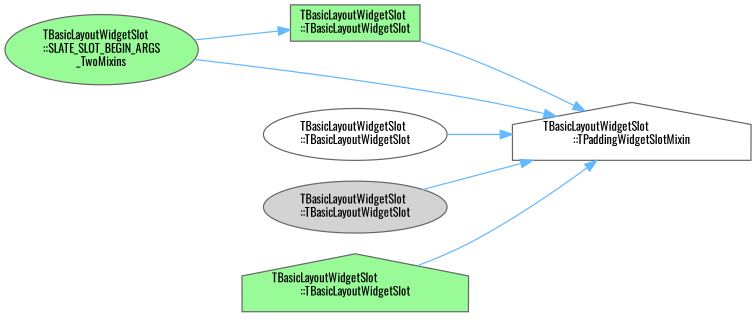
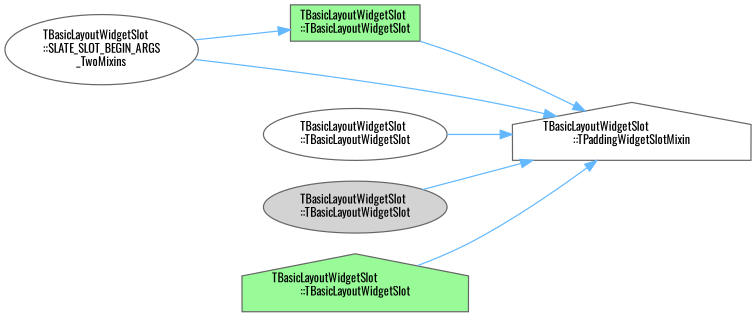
node "TBasicLayoutWidgetSlot ::SLATE_SLOT_BEGIN_ARGS _TwoMixins": fillcolor palegreen -> white
